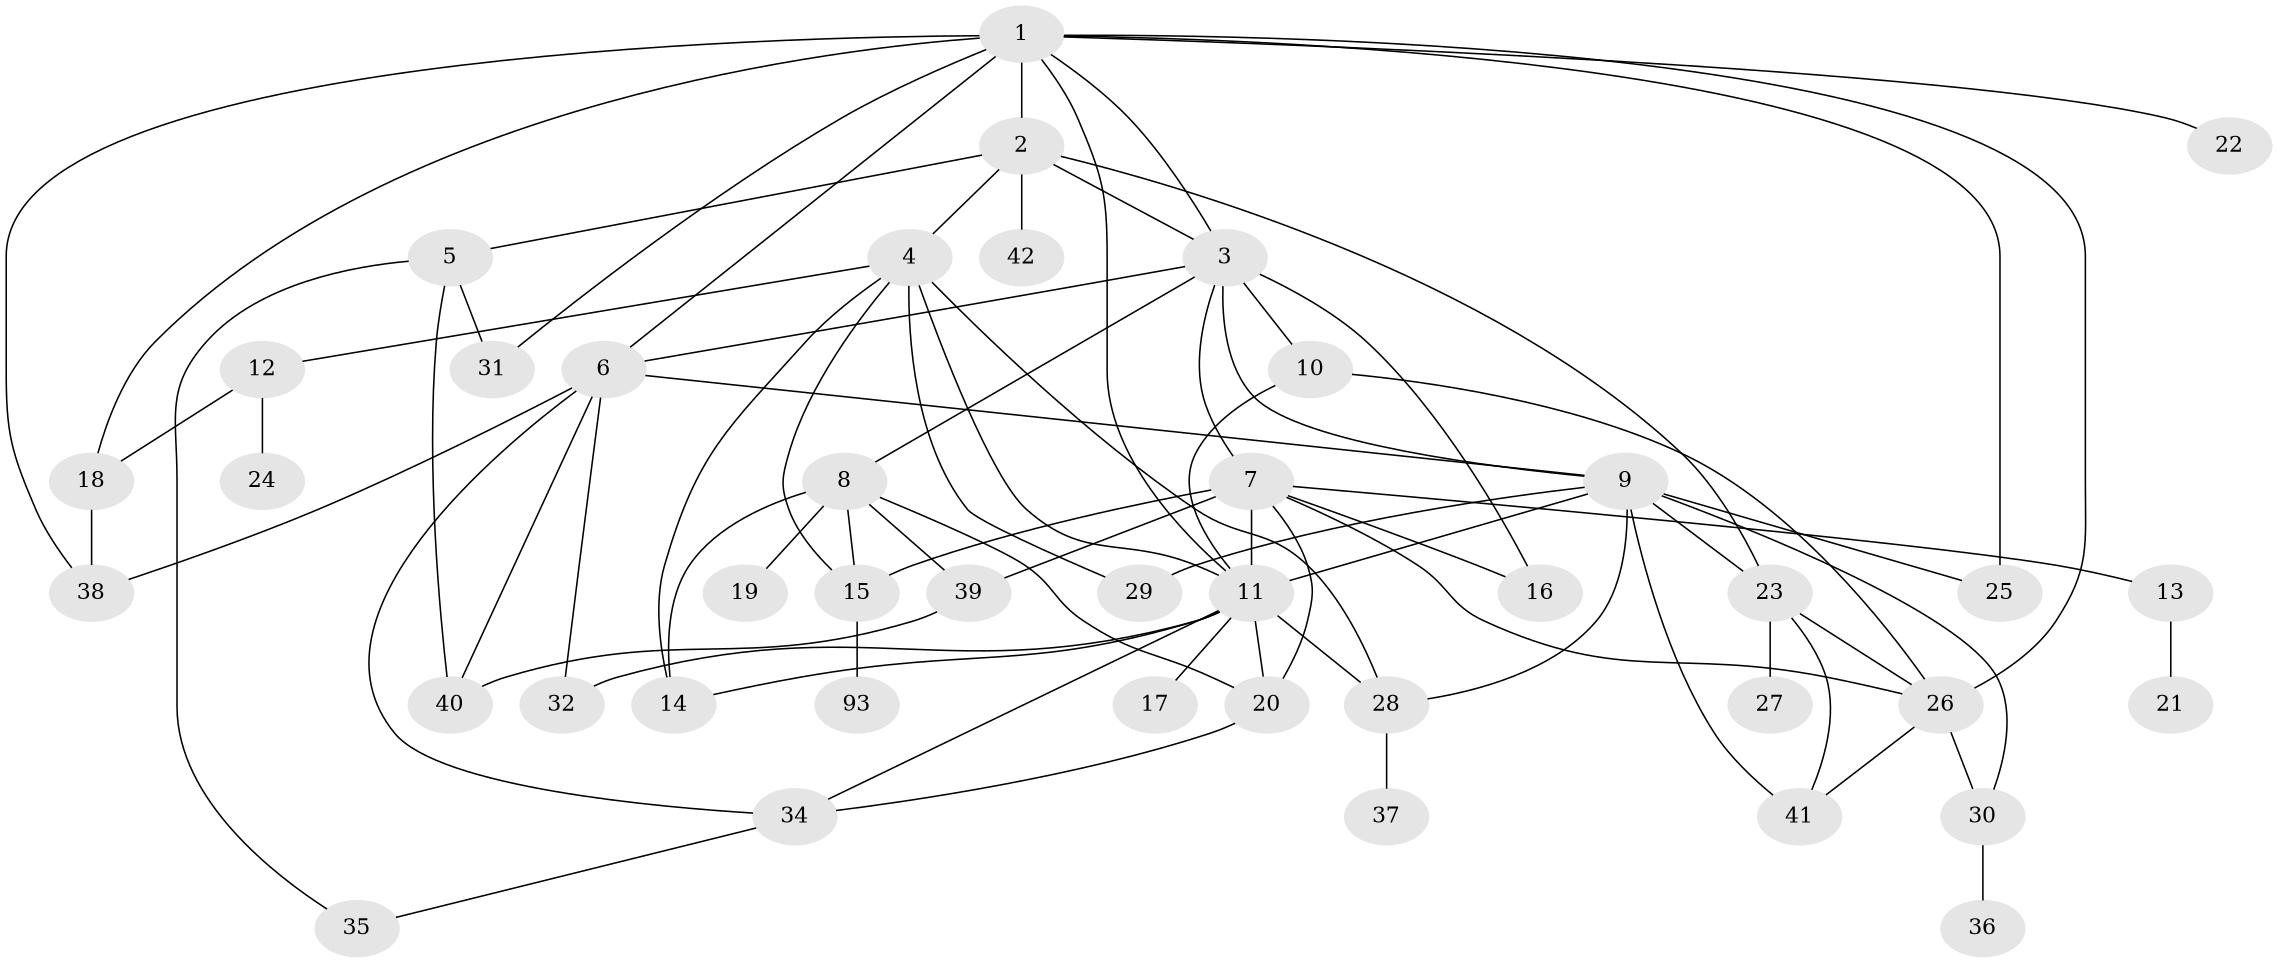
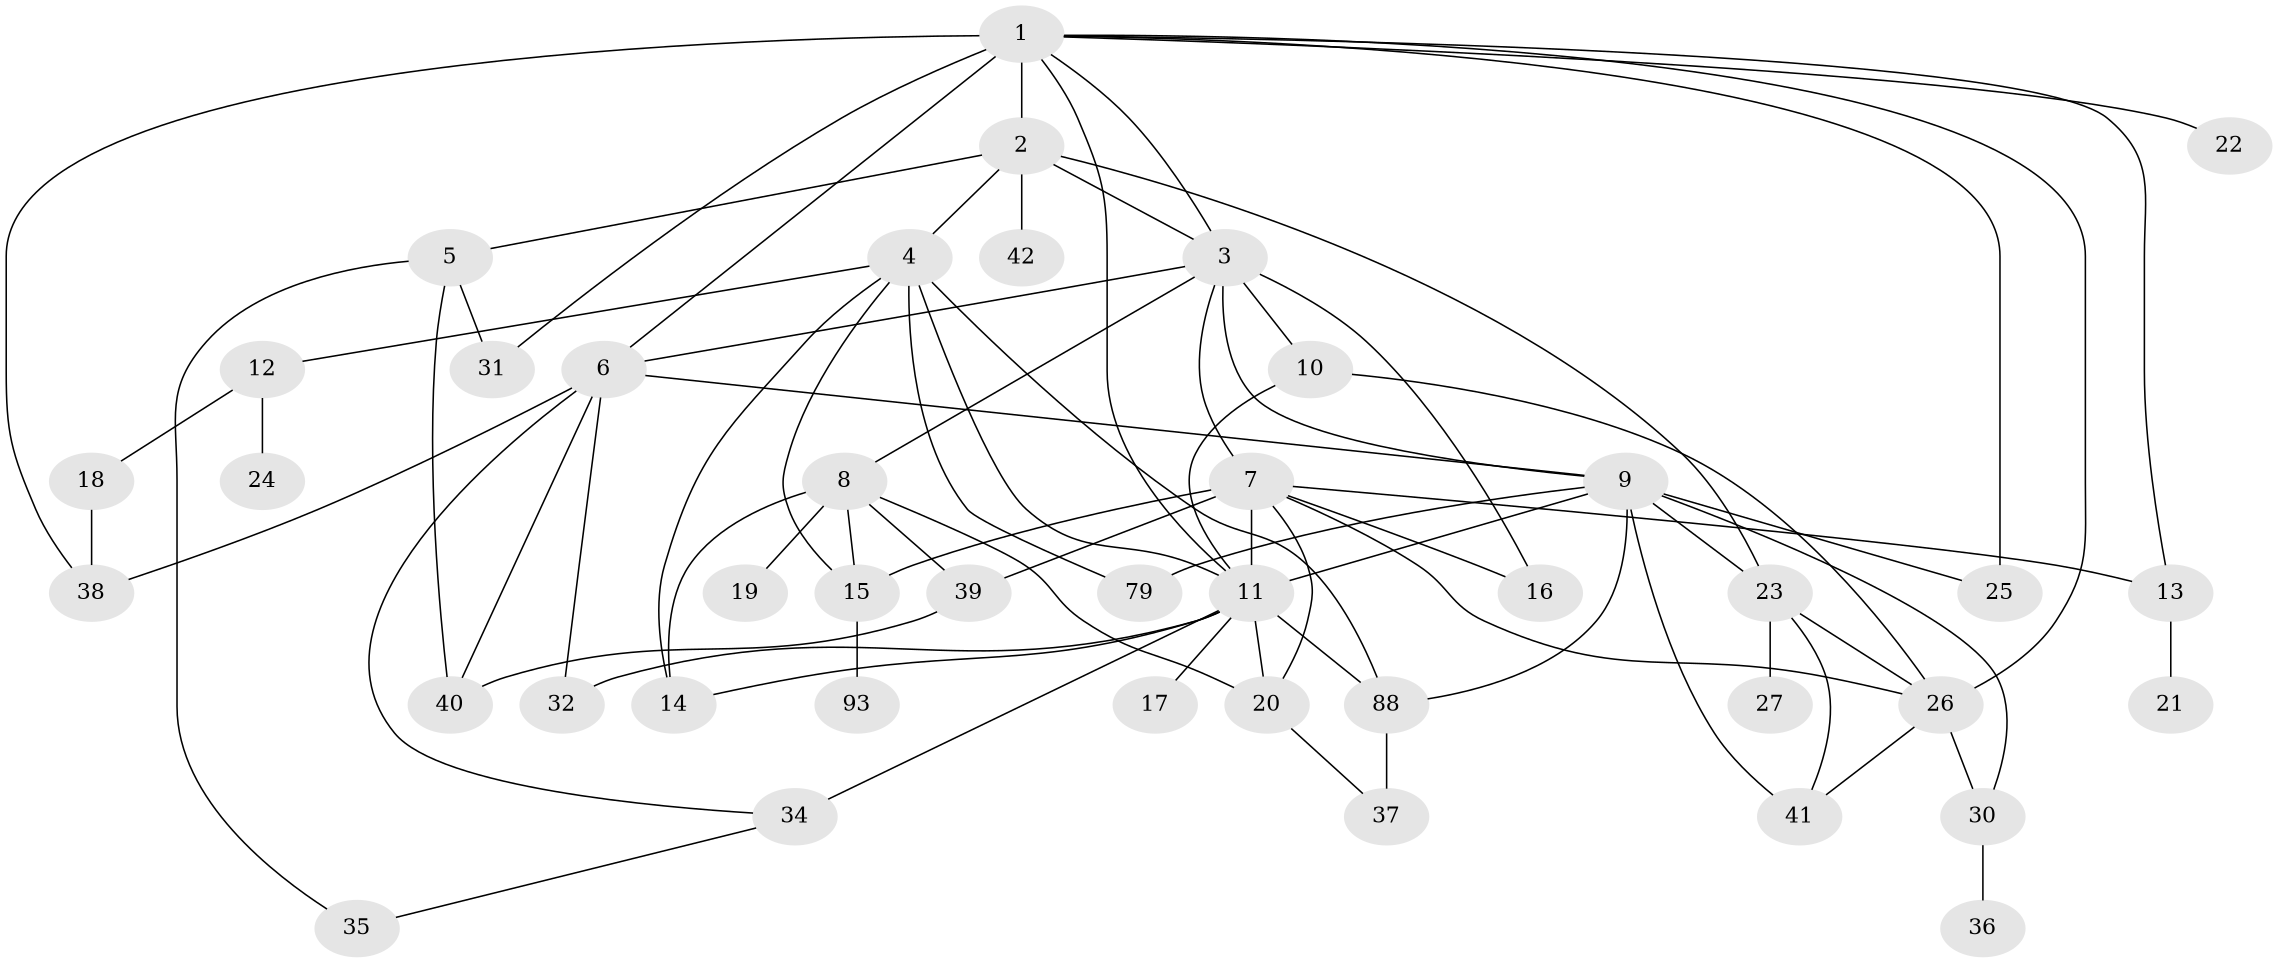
edge "1" -- "18": now "1" -- "13"
node "29": label "29" -> "79"
node "28": label "28" -> "88"
edge "20" -- "34": now "20" -- "37"
